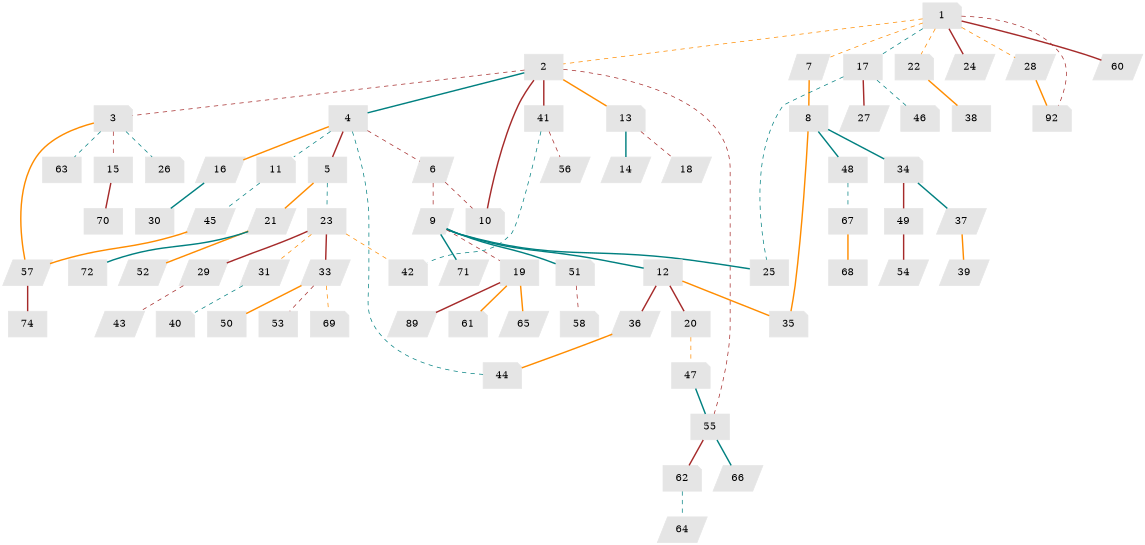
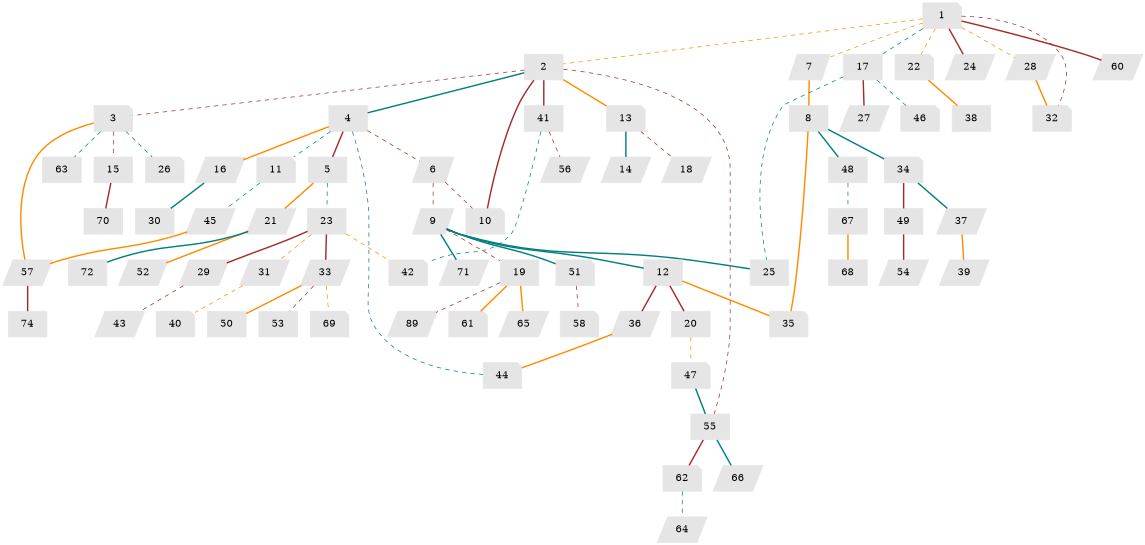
node "92": label "92" -> "32"
edge "19" -- "89": style bold -> dashed
edge "31" -- "40": color teal -> darkorange
